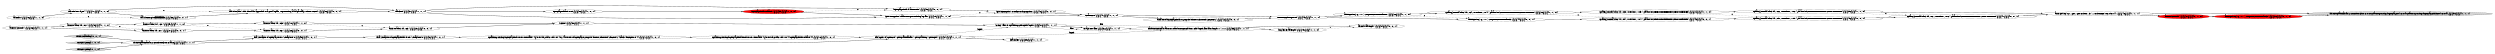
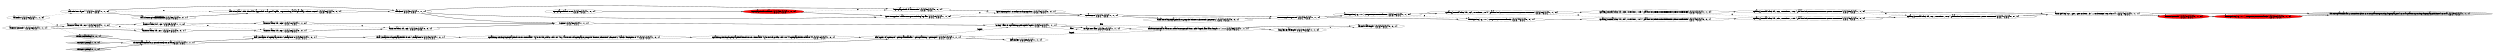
edge "raf.close()@@@37@@@['1', '1', '1']" -> "logReplay.release(1000)@@@38@@@['1', '0', '1']": now "raf.close()@@@37@@@['1', '1', '1']" -> "h.close()@@@30@@@['1', '1', '1']"
edge "raf.seek(0)@@@16@@@['1', '1', '0']" -> "raf.write(new byte(((()@@@17@@@['1', '1', '0']": style bold -> dashed
edge "raf.seek(0)@@@16@@@['1', '1', '0']" -> "raf.writeLong(0xffffffffffffffffL)@@@35@@@['0', '0', '1']": now "raf.seek(0)@@@16@@@['1', '1', '0']" -> "testTruncatedLog['0', '0', '1']"
